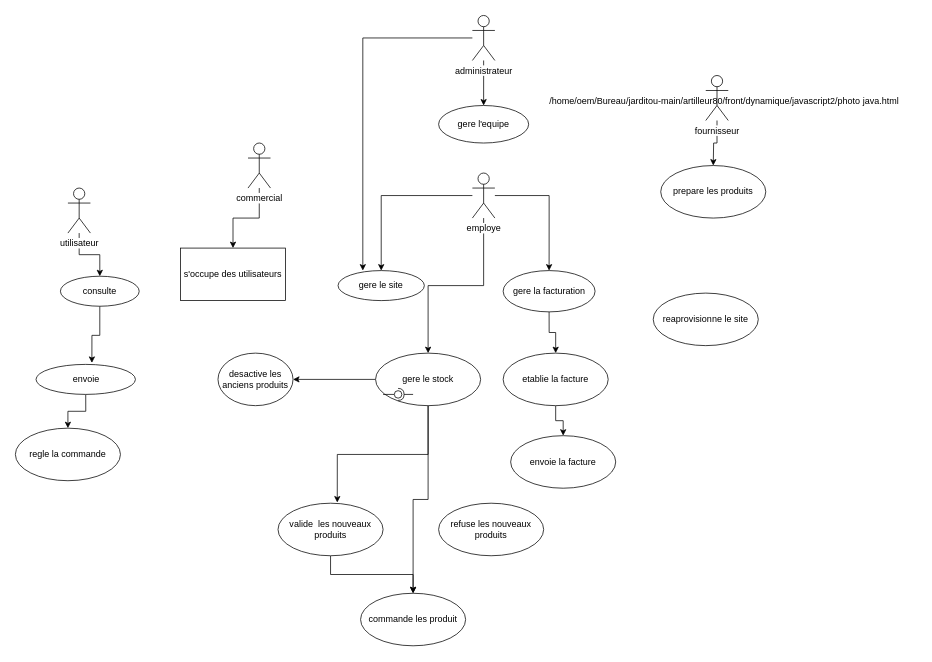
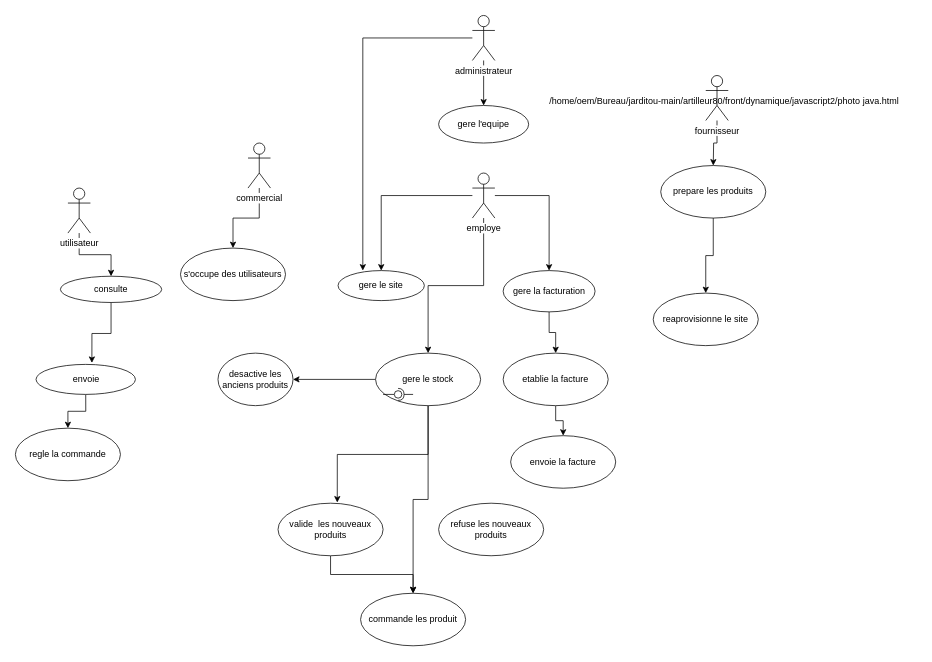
edge "prepare les produits" -> "reaprovisionne le site": added
node "s'occupe des utilisateurs": shape rectangle -> ellipse
node "consulte": size 79x30 -> 101x26
